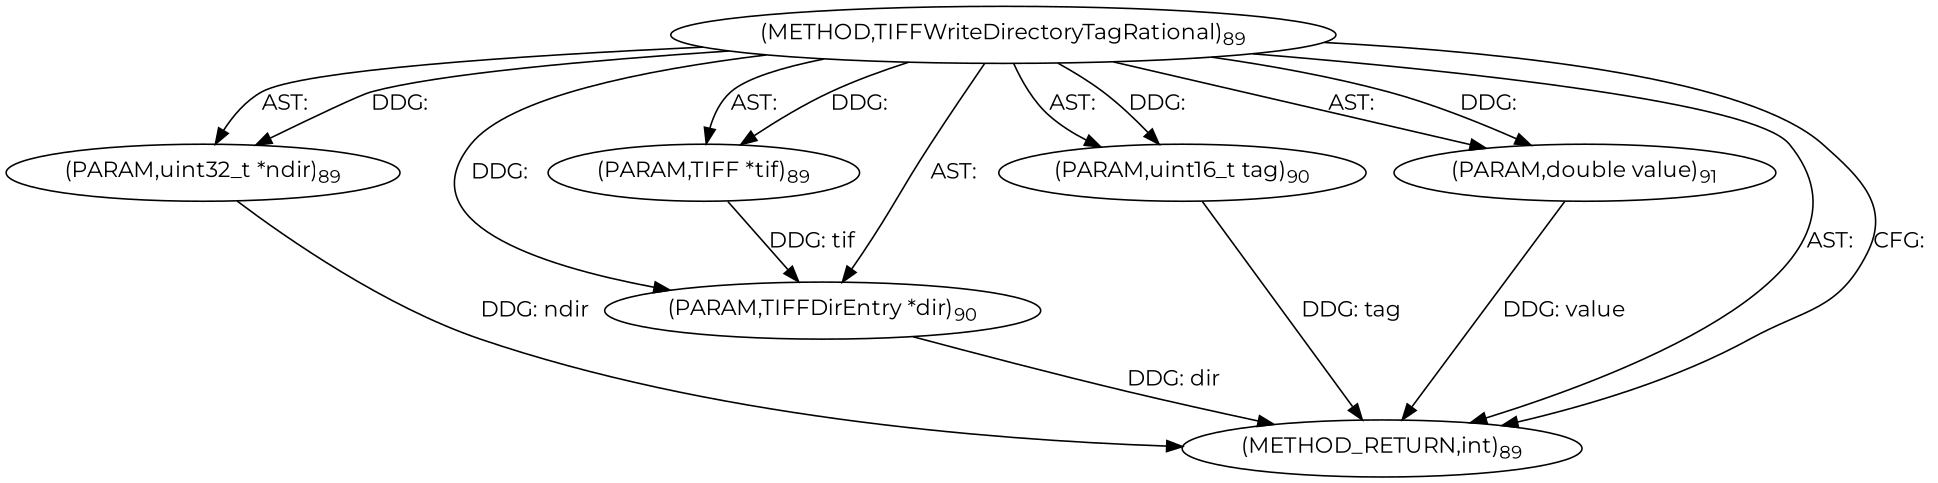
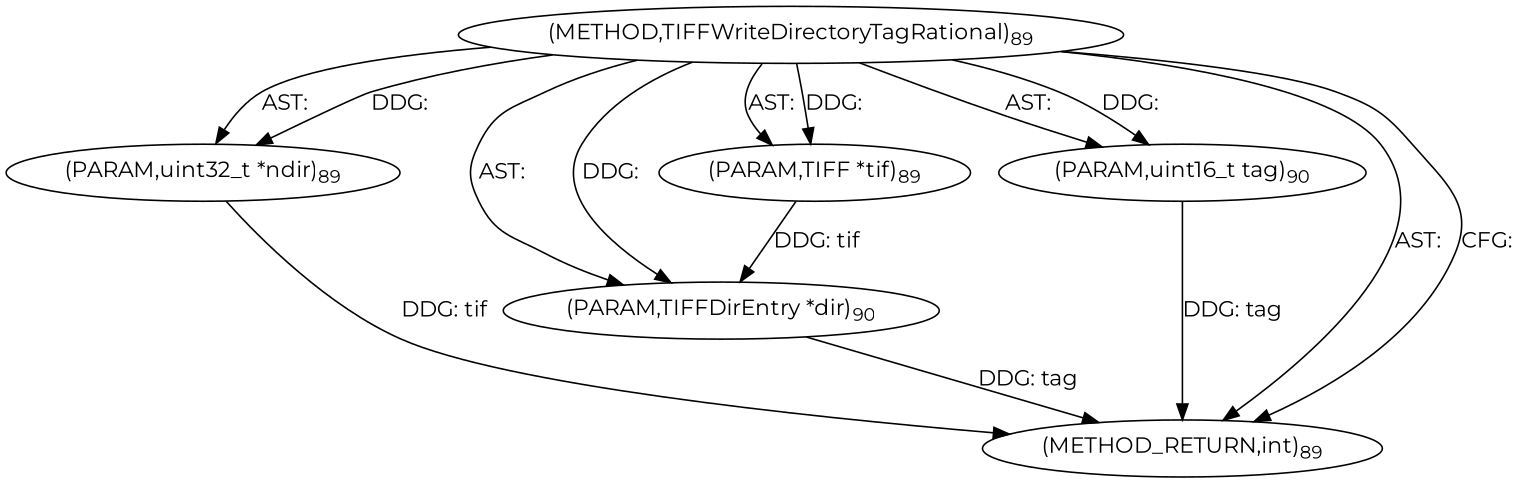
node "(PARAM,double value)": removed
edge "(PARAM,uint32_t *ndir)" -> "(METHOD_RETURN,int)": label "DDG: ndir" -> "DDG: tif"
edge "(PARAM,TIFFDirEntry *dir)" -> "(METHOD_RETURN,int)": label "DDG: dir" -> "DDG: tag"
